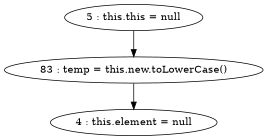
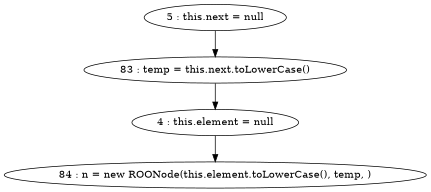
node "5 : this.this = null": label "5 : this.this = null" -> "5 : this.next = null"
node "83 : temp = this.new.toLowerCase()": label "83 : temp = this.new.toLowerCase()" -> "83 : temp = this.next.toLowerCase()"
node "84 : n = new ROONode(this.element.toLowerCase(), temp, )": added
